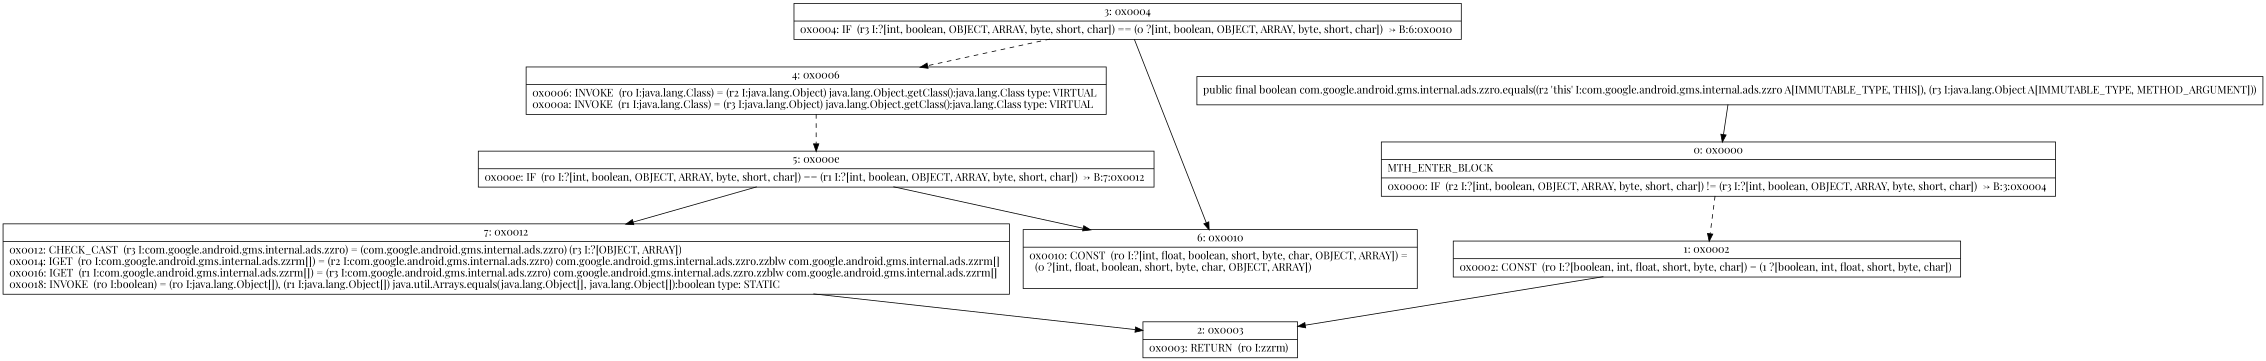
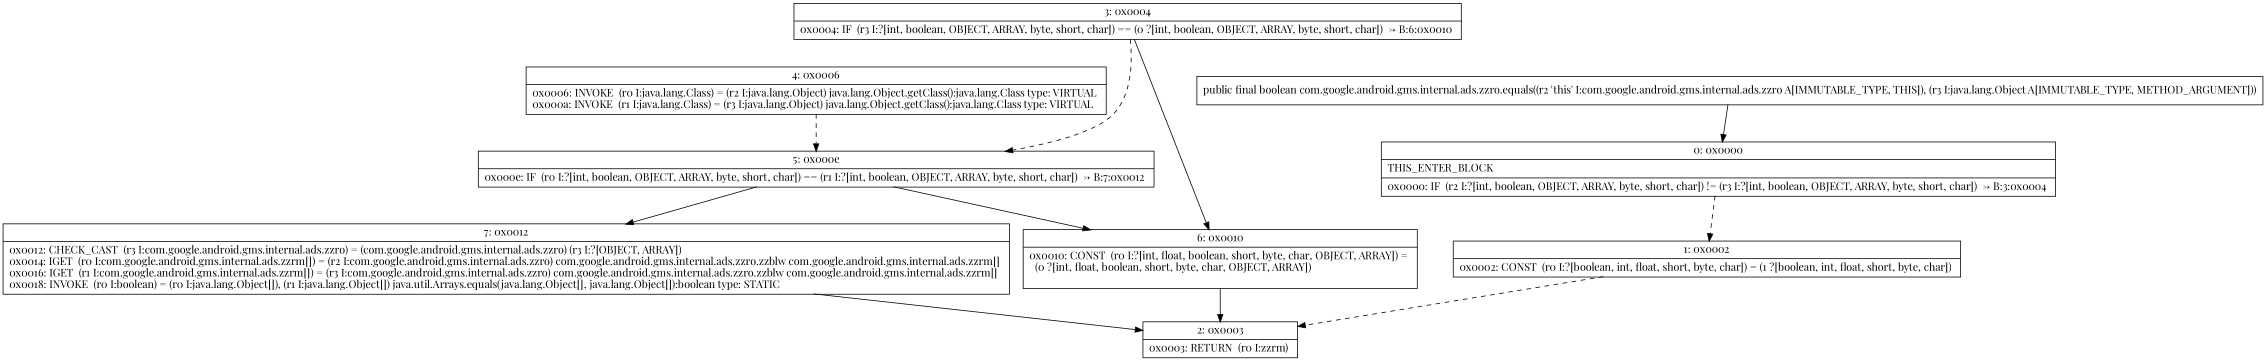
edge "3: 0x0004" -> "4: 0x0006": now "3: 0x0004" -> "5: 0x000e"
node "0: 0x0000": text "MTH_ENTER_BLOCK" -> "THIS_ENTER_BLOCK"
edge "6: 0x0010" -> "2: 0x0003": added
edge "1: 0x0002" -> "2: 0x0003": style solid -> dashed
